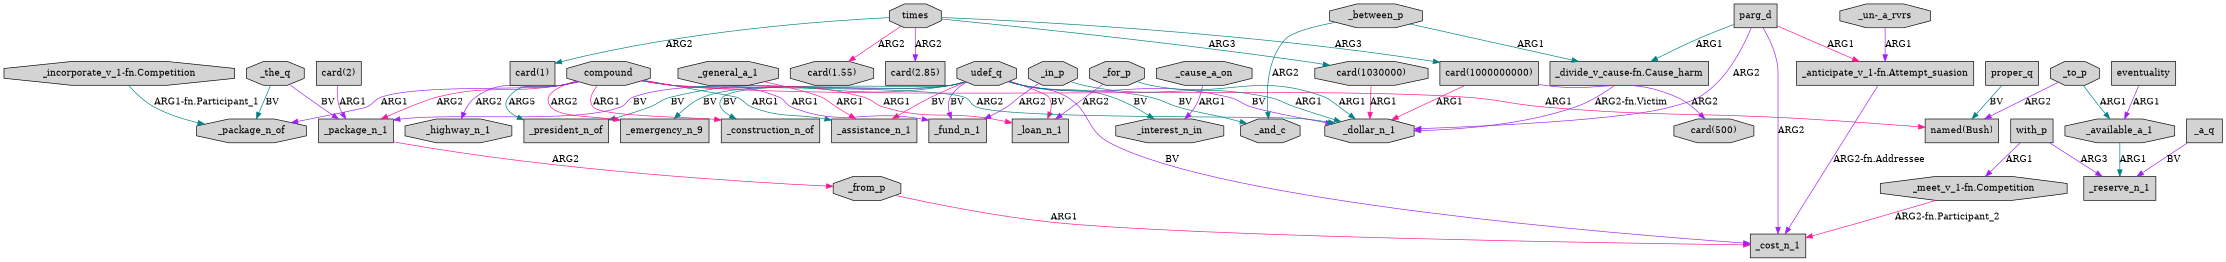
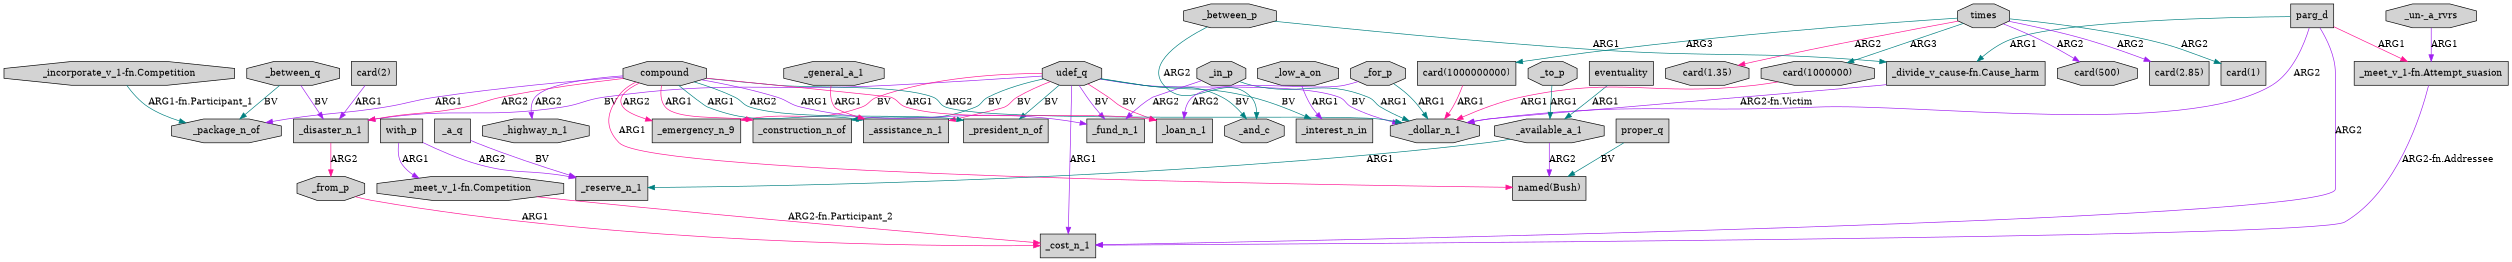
node "_the_q": label "_the_q" -> "_between_q"
node "card(1.55)": label "card(1.55)" -> "card(1.35)"
node "_cause_a_on": label "_cause_a_on" -> "_low_a_on"
node "card(1030000)": label "card(1030000)" -> "card(1000000)"
node "_anticipate_v_1-fn.Attempt_suasion": label "_anticipate_v_1-fn.Attempt_suasion" -> "_meet_v_1-fn.Attempt_suasion"
edge "card(1000000000)" -> "card(500)": now "times" -> "card(500)"
edge "udef_q" -> "_emergency_n_9": color teal -> deeppink
edge "_to_p" -> "named(Bush)": now "_available_a_1" -> "named(Bush)"
edge "eventuality" -> "_available_a_1": color purple -> teal
edge "compound" -> "_president_n_of": label "ARG5" -> "ARG2"
node "_package_n_1": label "_package_n_1" -> "_disaster_n_1"
node "_interest_n_in": shape octagon -> box
edge "udef_q" -> "_cost_n_1": label "BV" -> "ARG1"
edge "with_p" -> "_reserve_n_1": label "ARG3" -> "ARG2"
